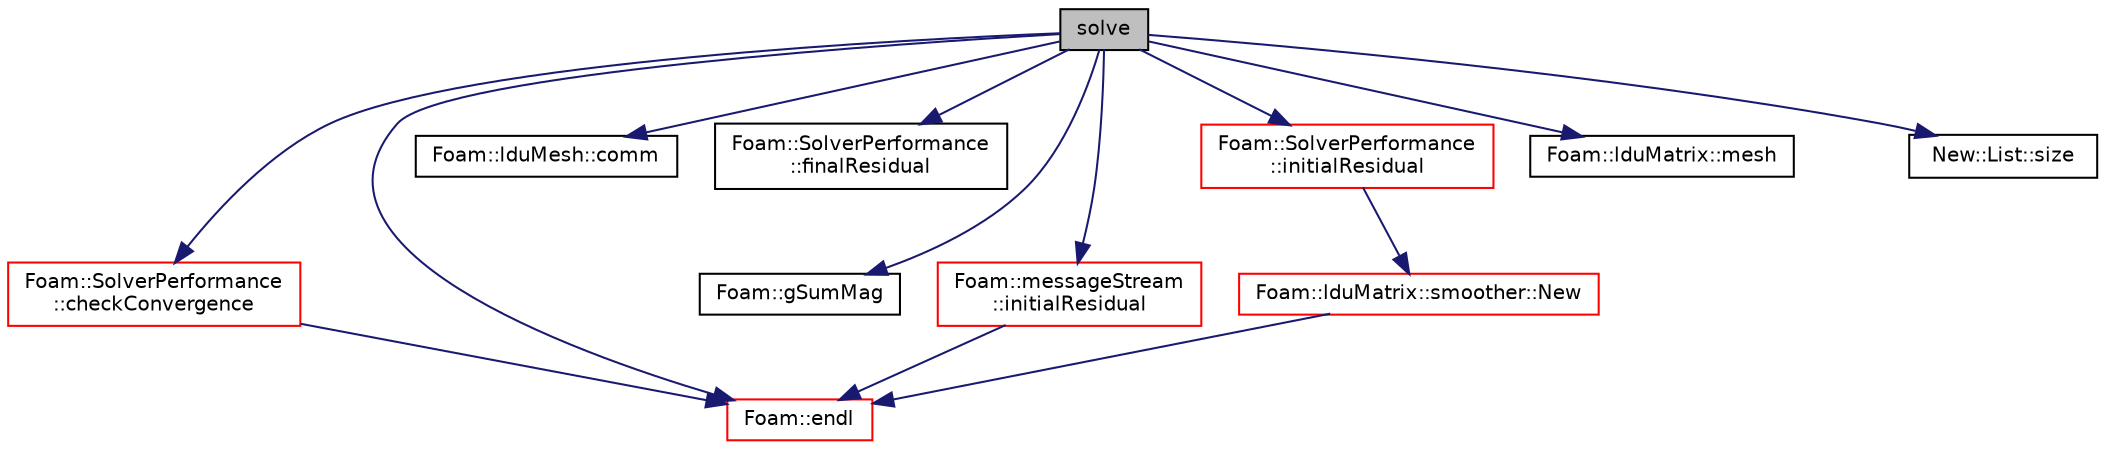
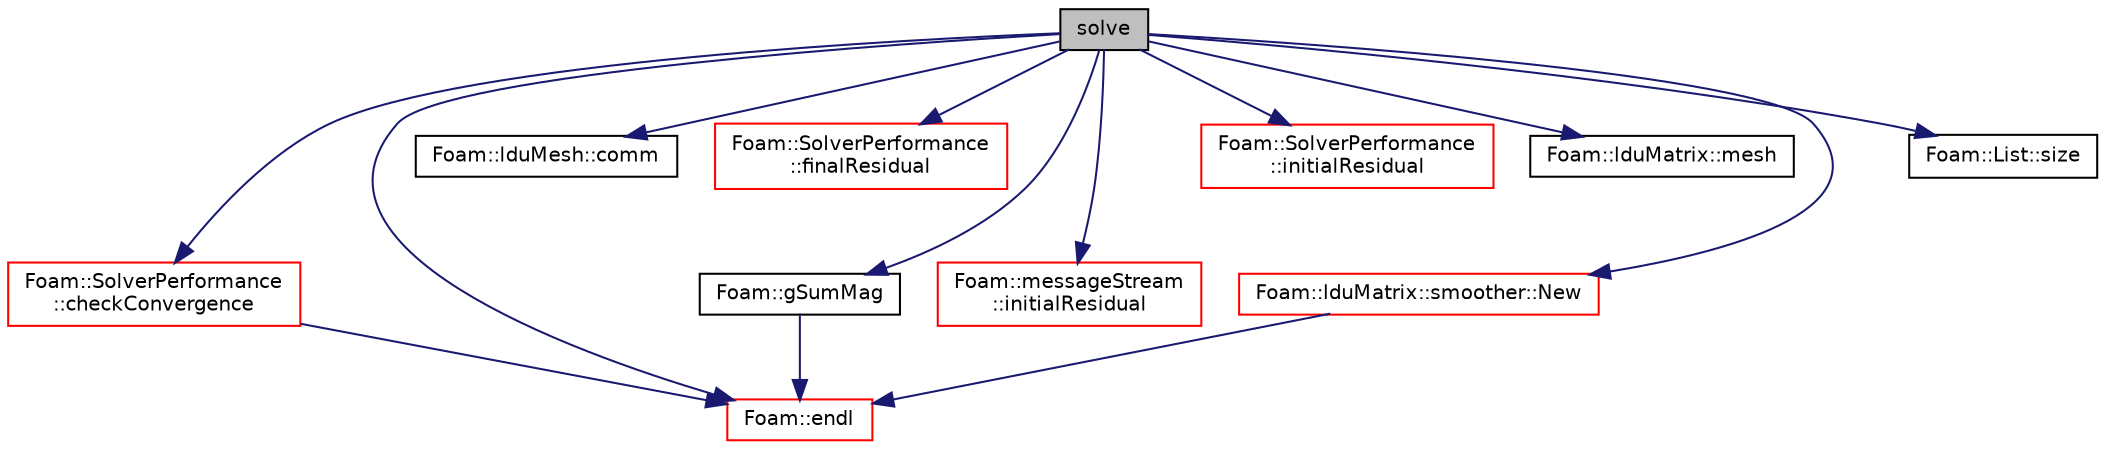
node "Foam::SolverPerformance ::finalResidual": color black -> red
node "New::List::size": label "New::List::size" -> "Foam::List::size"
edge "Foam::SolverPerformance ::initialResidual" -> "Foam::lduMatrix::smoother::New": now "solve" -> "Foam::lduMatrix::smoother::New"
edge "Foam::messageStream ::initialResidual" -> "Foam::endl": now "Foam::gSumMag" -> "Foam::endl"
